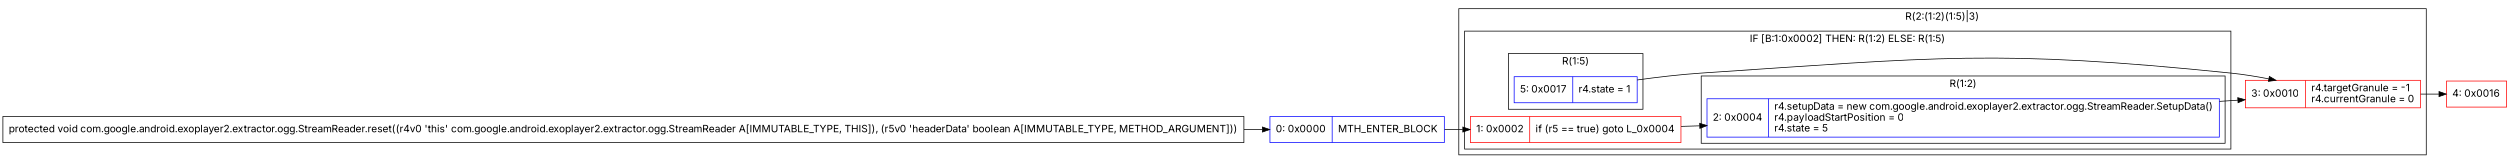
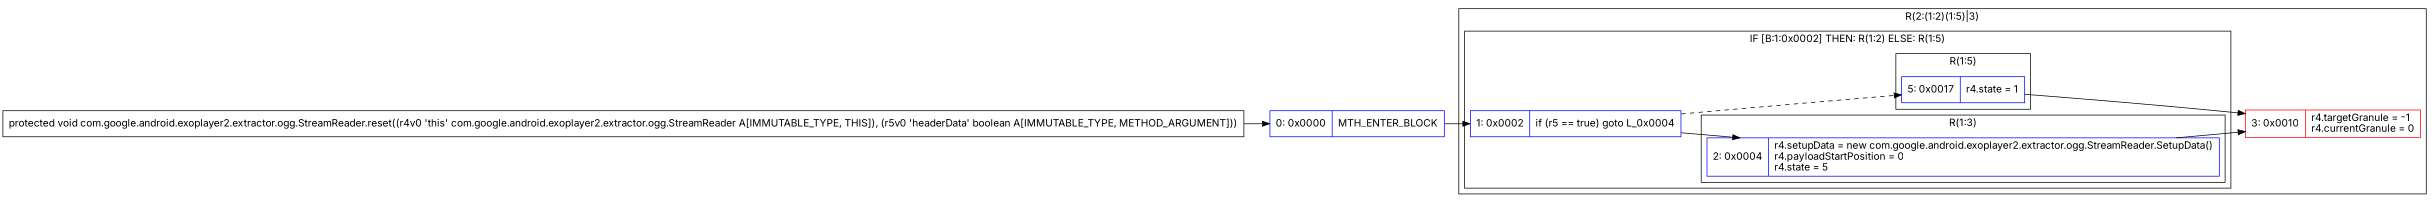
cluster "R(1:2)": label "R(1:2)" -> "R(1:3)"
node "4: 0x0016": removed
edge "1: 0x0002" -> "5: 0x0017": added
node "1: 0x0002": color red -> blue
